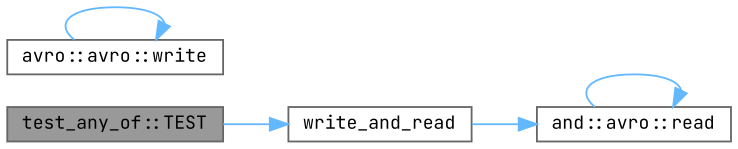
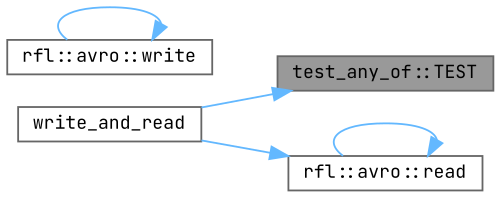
node "avro::avro::write": label "avro::avro::write" -> "rfl::avro::write"
edge "test_any_of::TEST" -> "write_and_read": reversed
node "and::avro::read": label "and::avro::read" -> "rfl::avro::read"
